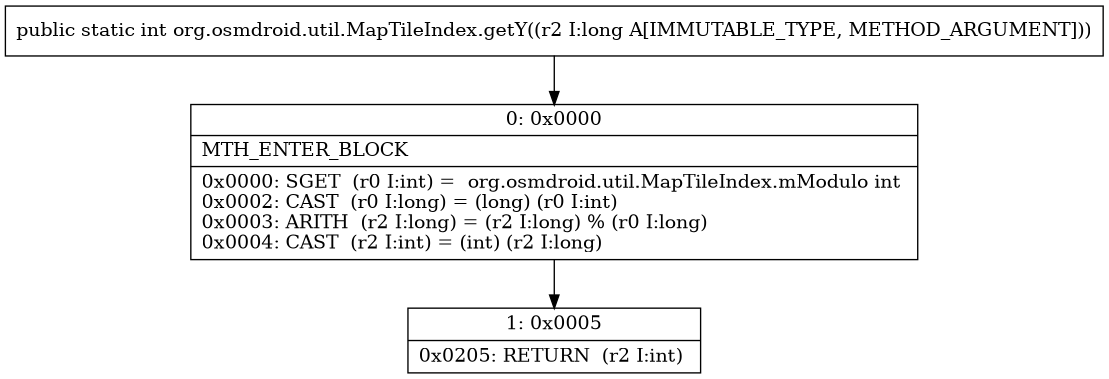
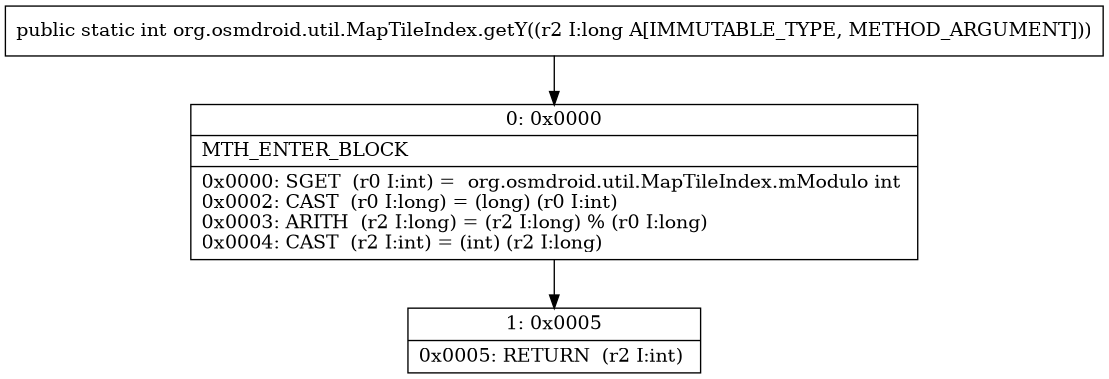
node "1: 0x0005": text "0x0205: RETURN  (r2 I:int)" -> "0x0005: RETURN  (r2 I:int)"
